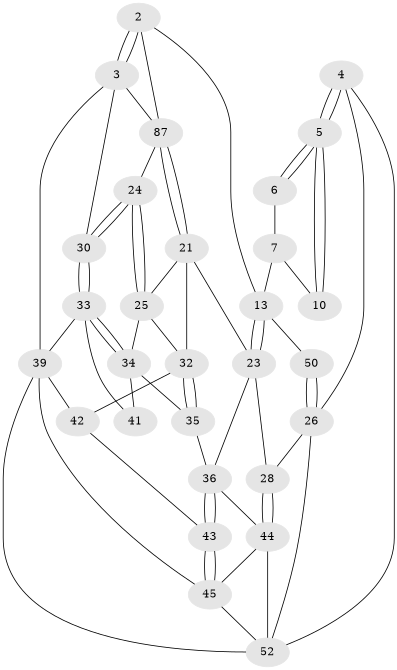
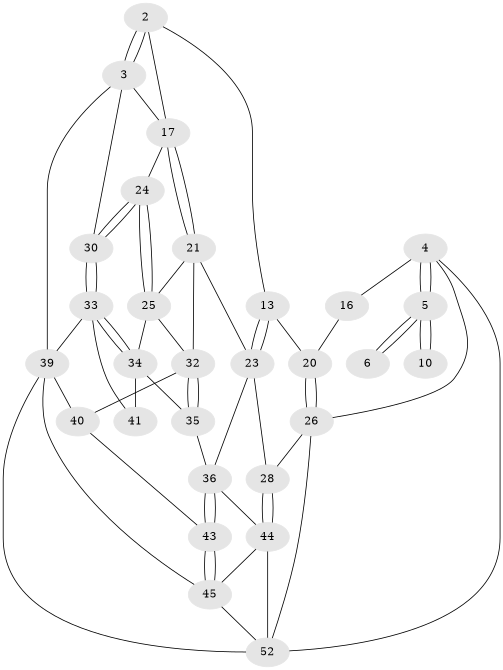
node "87": label "87" -> "17"
node "7": removed
node "16": added
node "50": label "50" -> "20"
node "42": label "42" -> "40"
